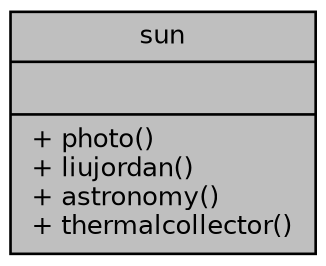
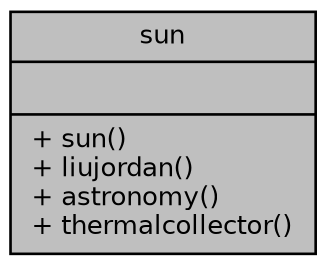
node "sun": text "+ photo()" -> "+ sun()"
